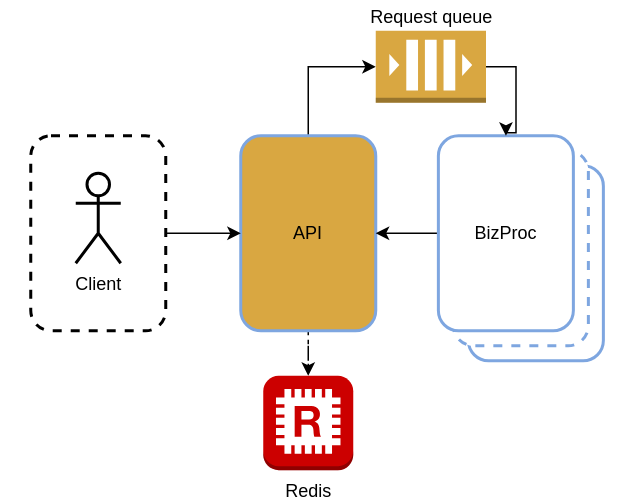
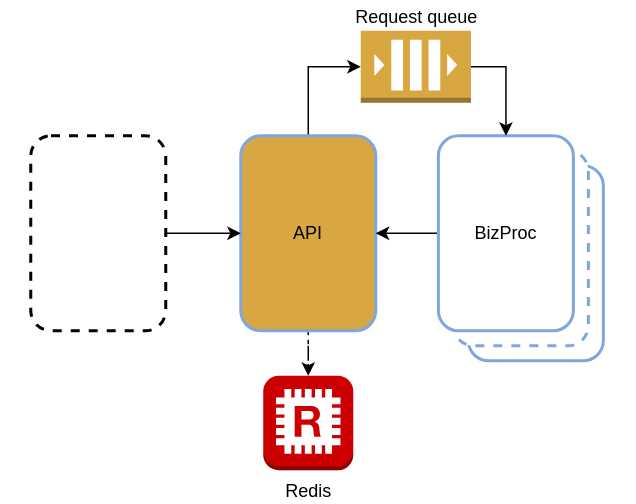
node "Request queue": moved (431, 67) -> (416, 67)
node "Client": removed
